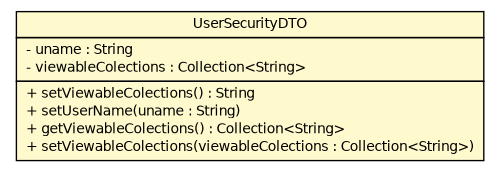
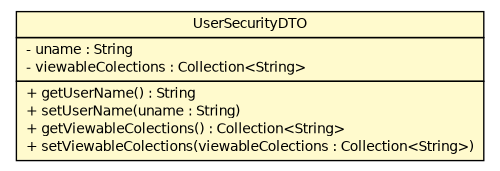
node "UserSecurityDTO": text "+ setViewableColections() : String" -> "+ getUserName() : String"
